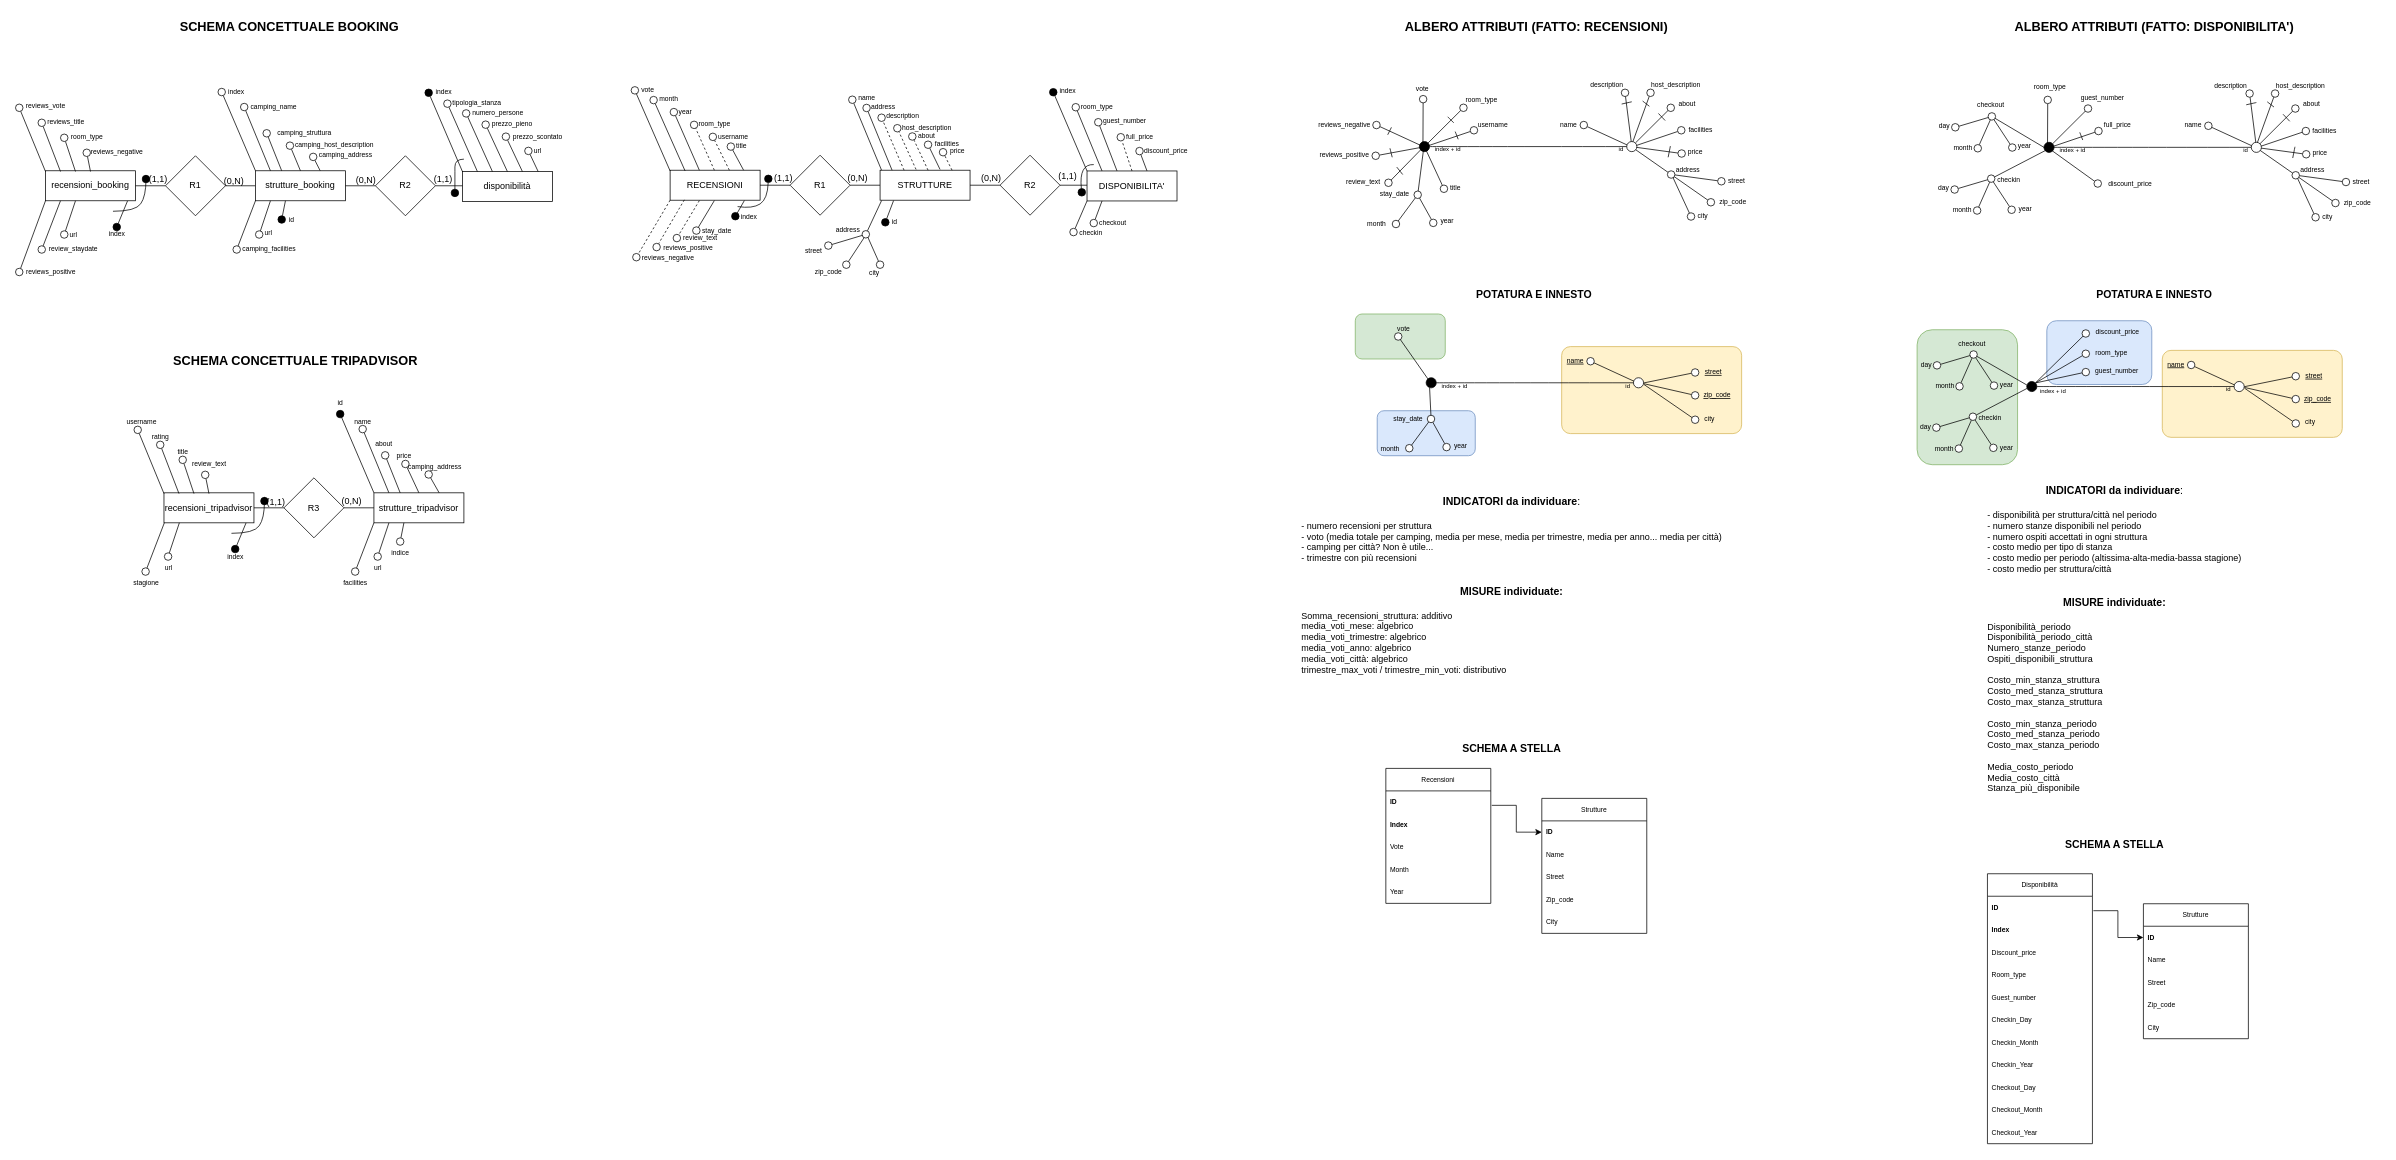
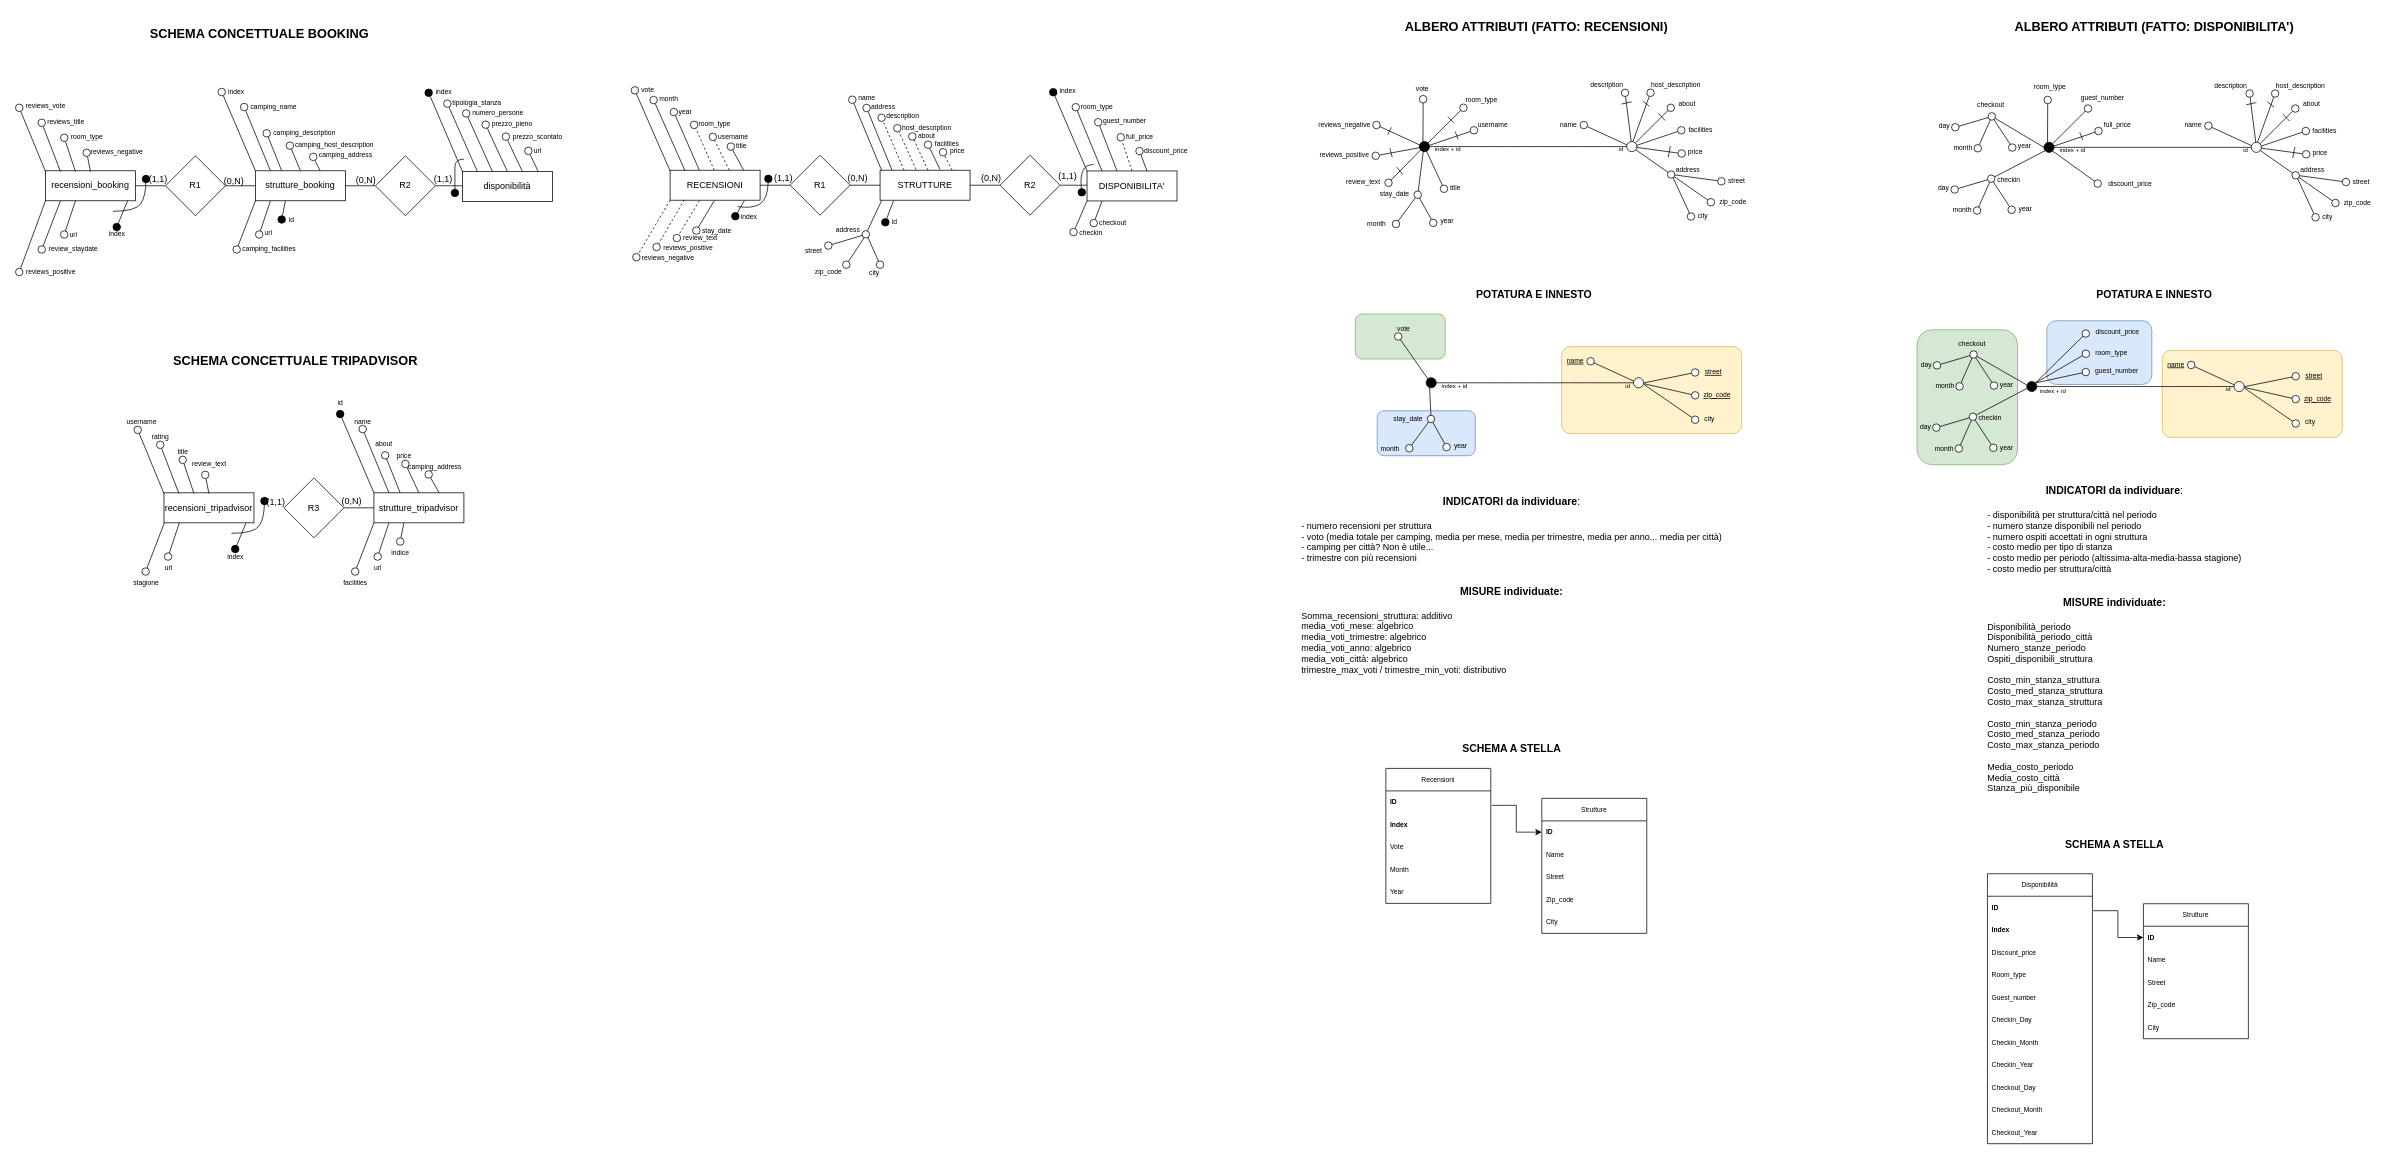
node "SCHEMA CONCETTUALE BOOKING": moved (289, 28) -> (259, 35)
node "camping_struttura": label "camping_struttura" -> "camping_description"
edge "recensioni_tripadvisor" -- "R3": removed
